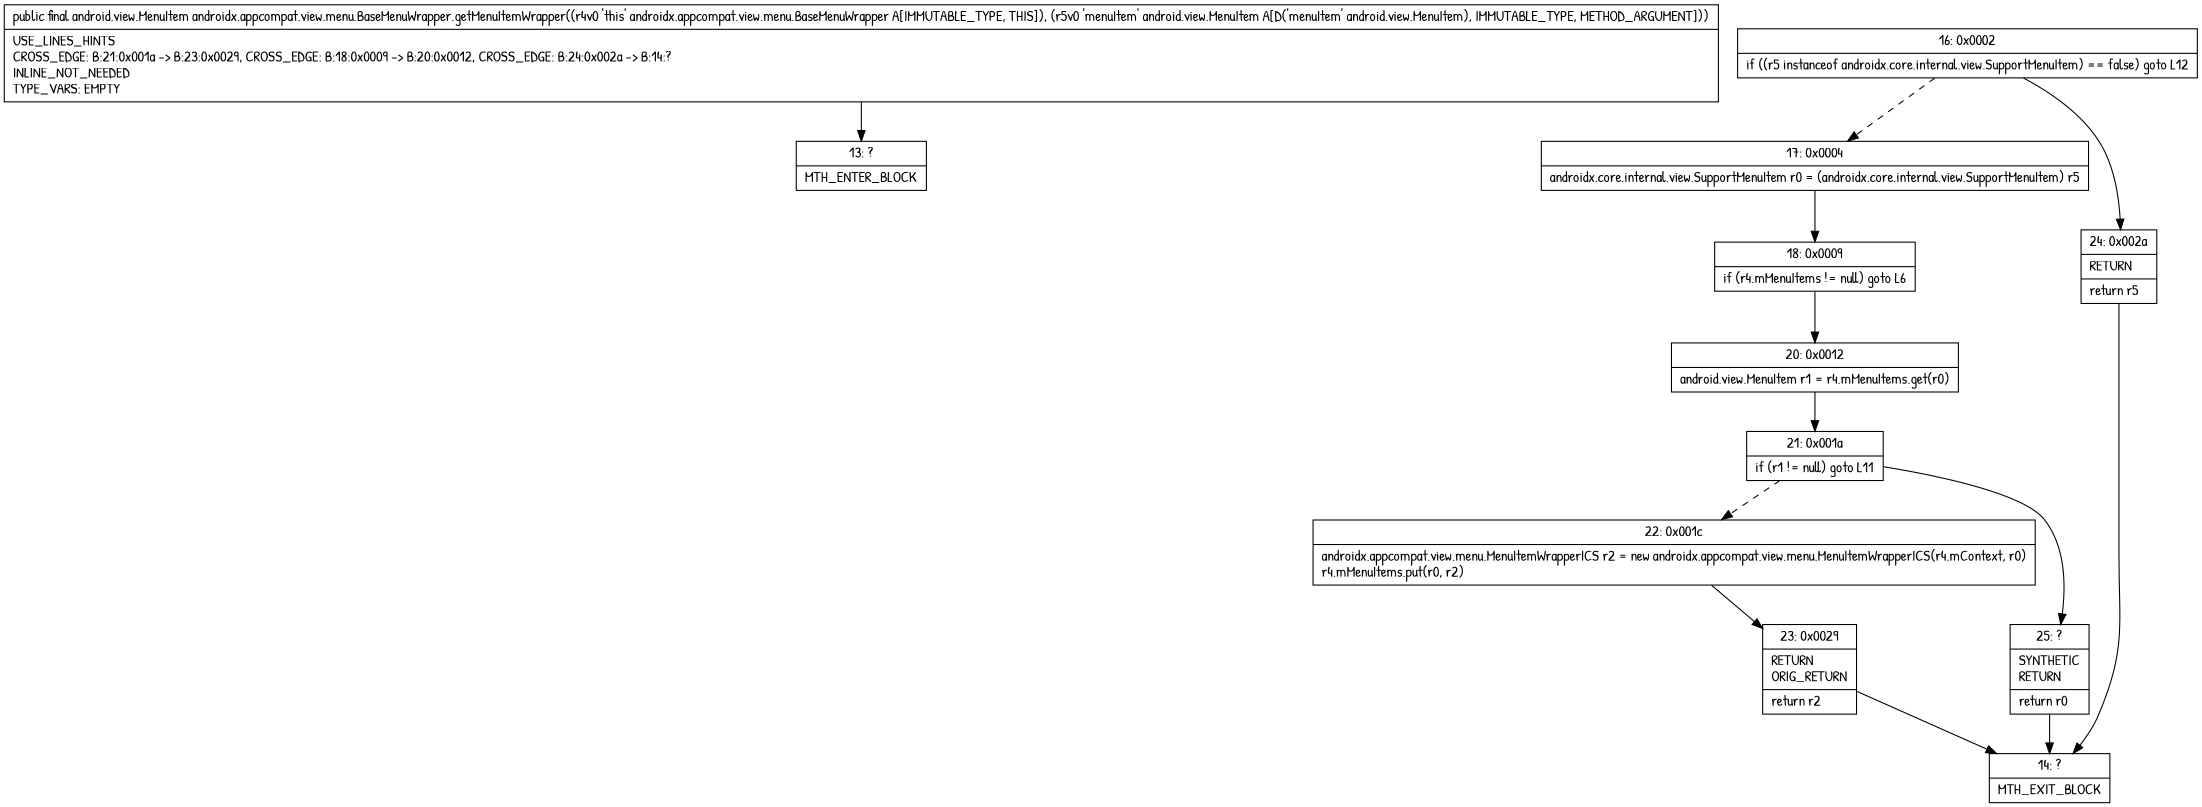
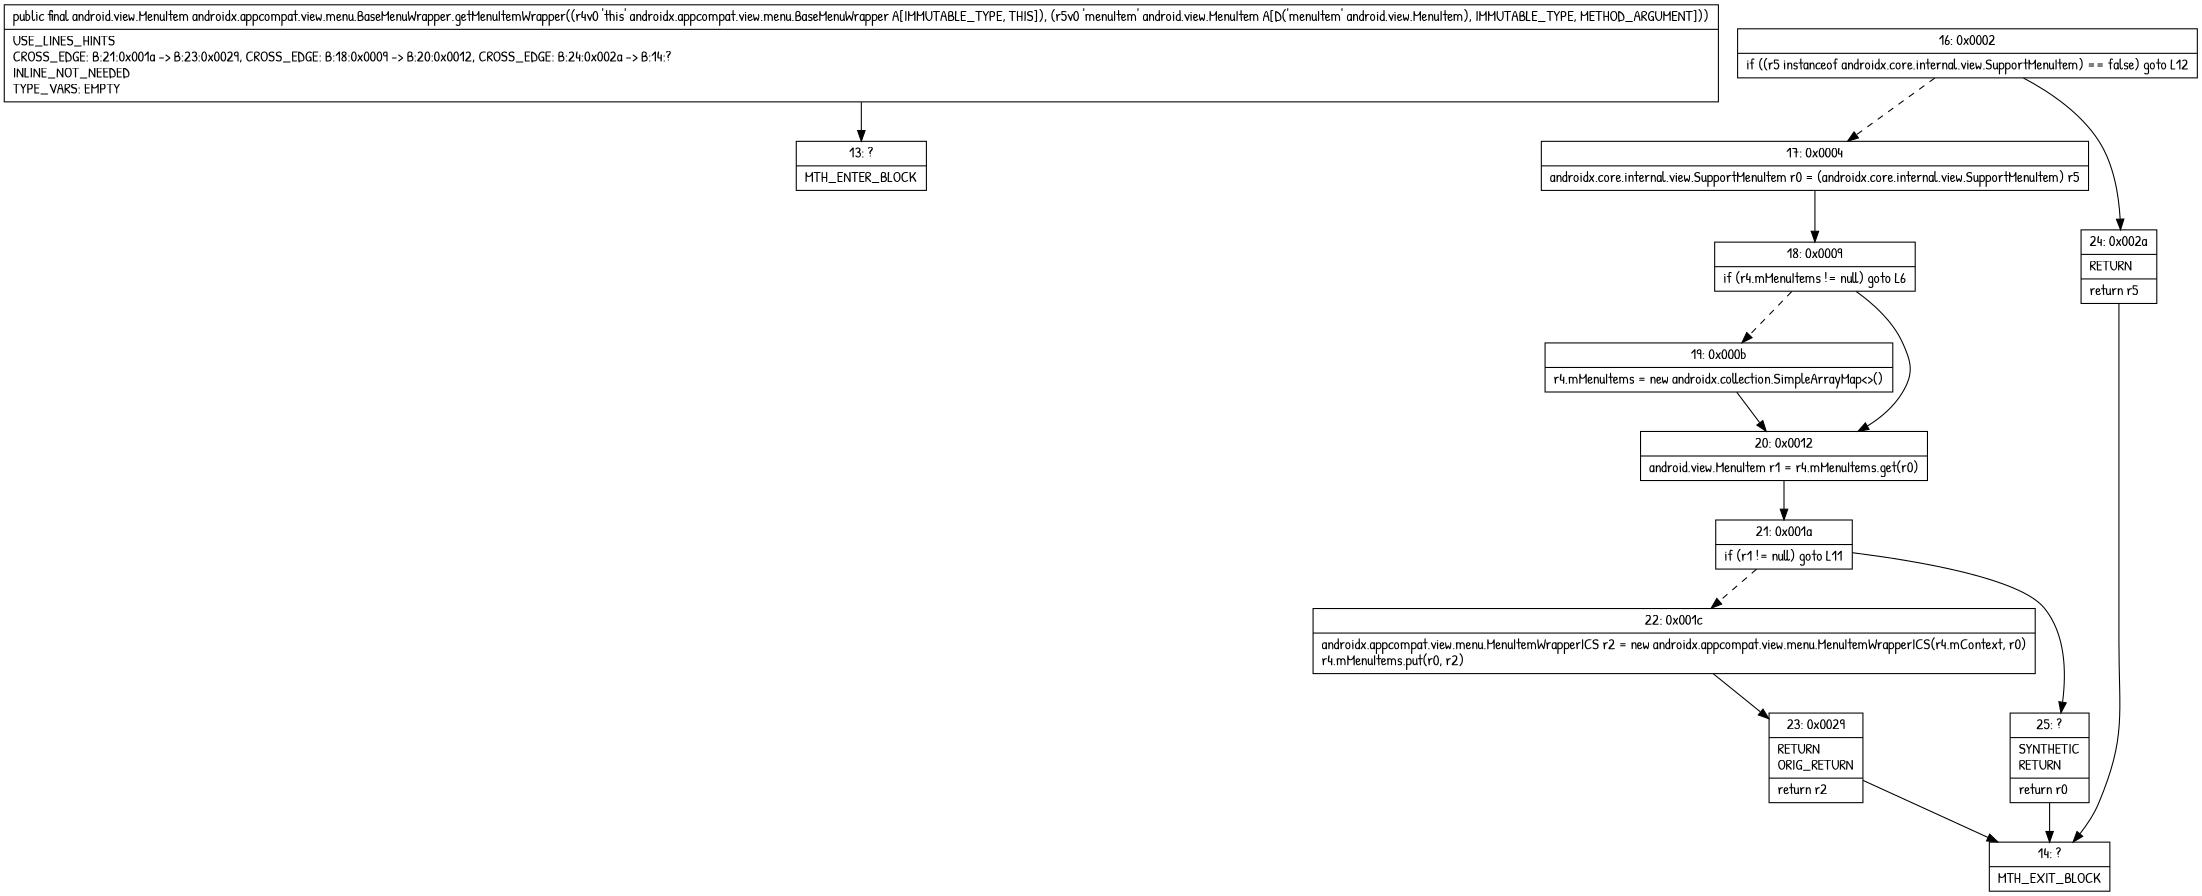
node "19: 0x000b": added
